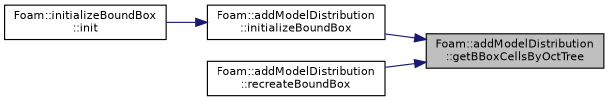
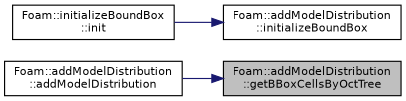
edge "Foam::addModelDistribution ::initializeBoundBox" -> "Foam::addModelDistribution ::getBBoxCellsByOctTree": removed
node "Foam::addModelDistribution ::recreateBoundBox": label "Foam::addModelDistribution ::recreateBoundBox" -> "Foam::addModelDistribution ::addModelDistribution"
